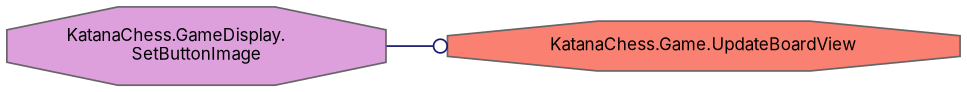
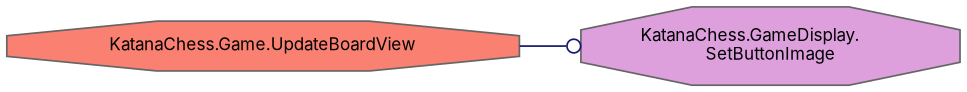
edge "KatanaChess.GameDisplay. SetButtonImage" -> "KatanaChess.Game.UpdateBoardView": reversed
